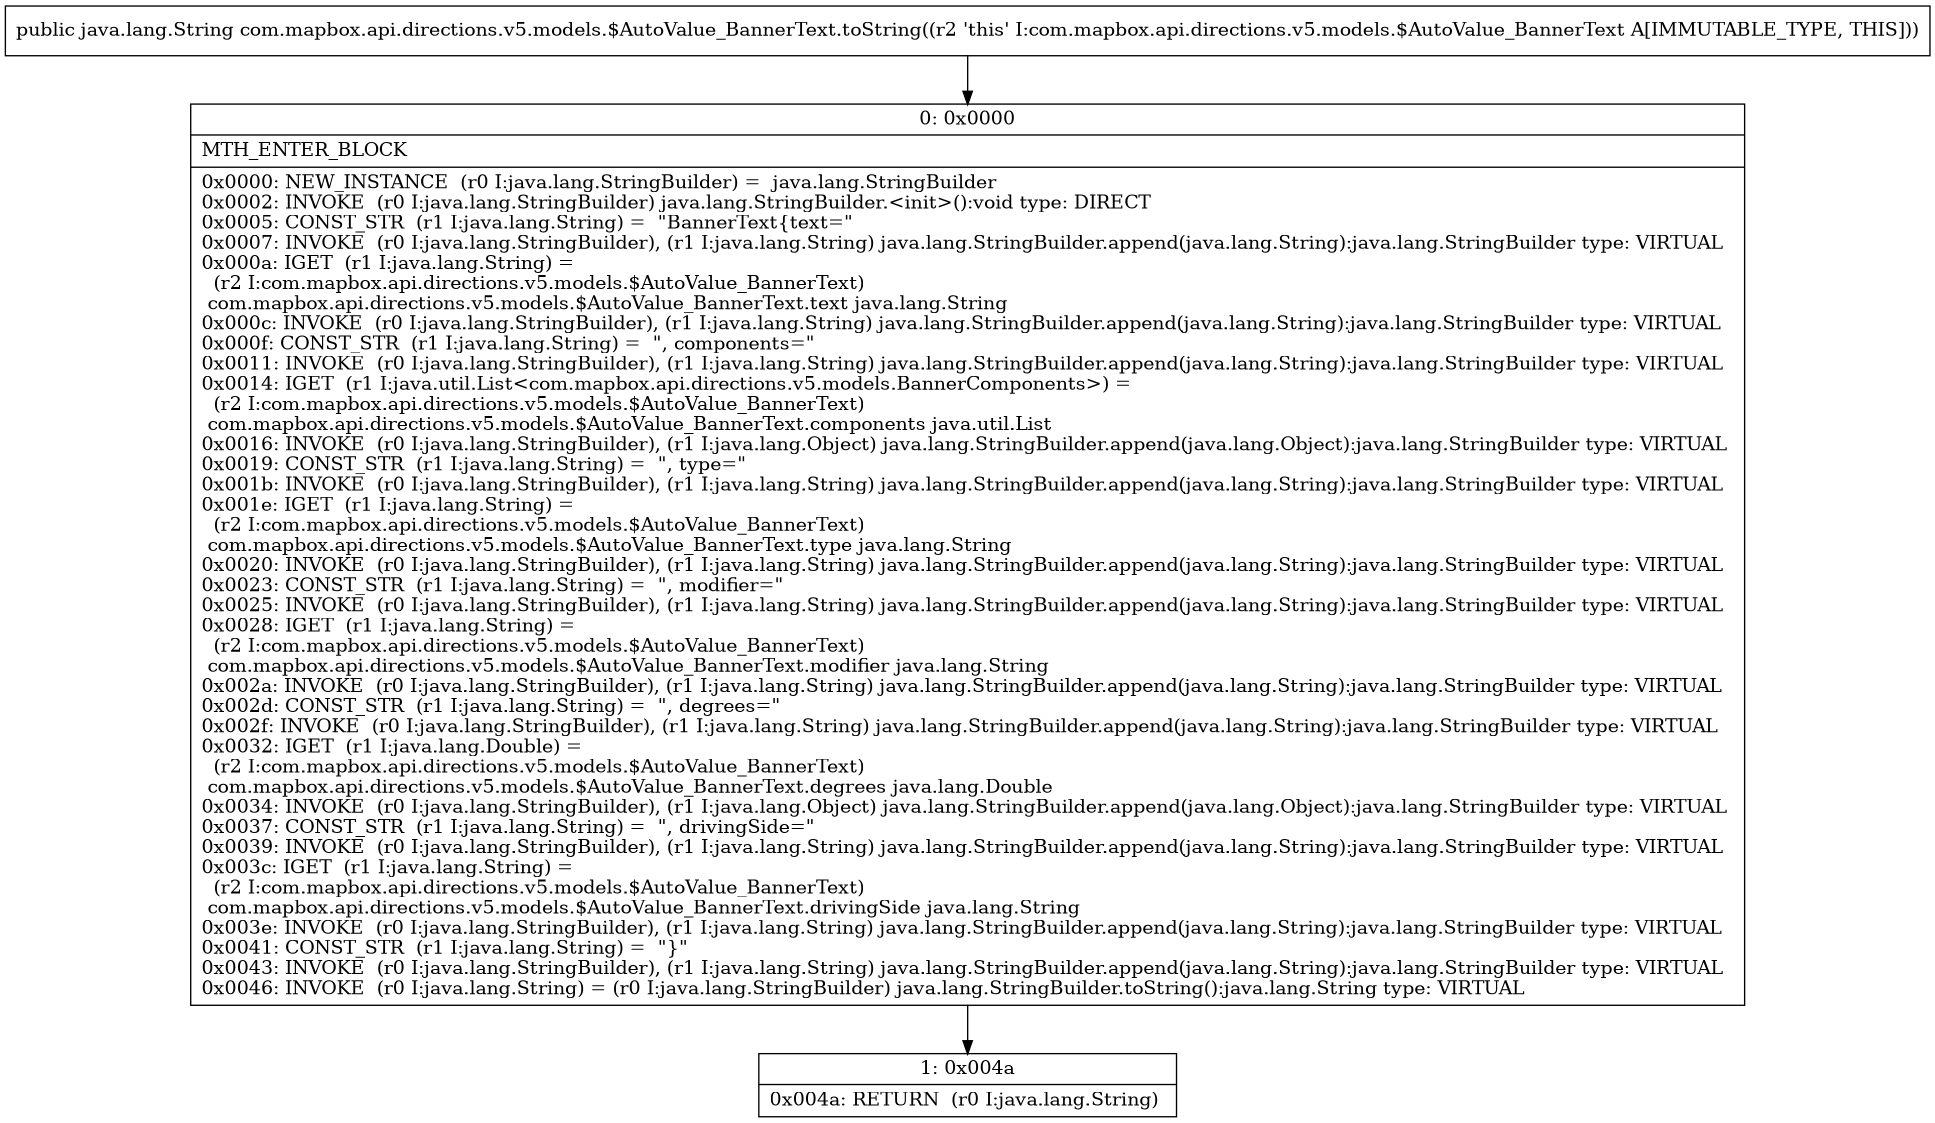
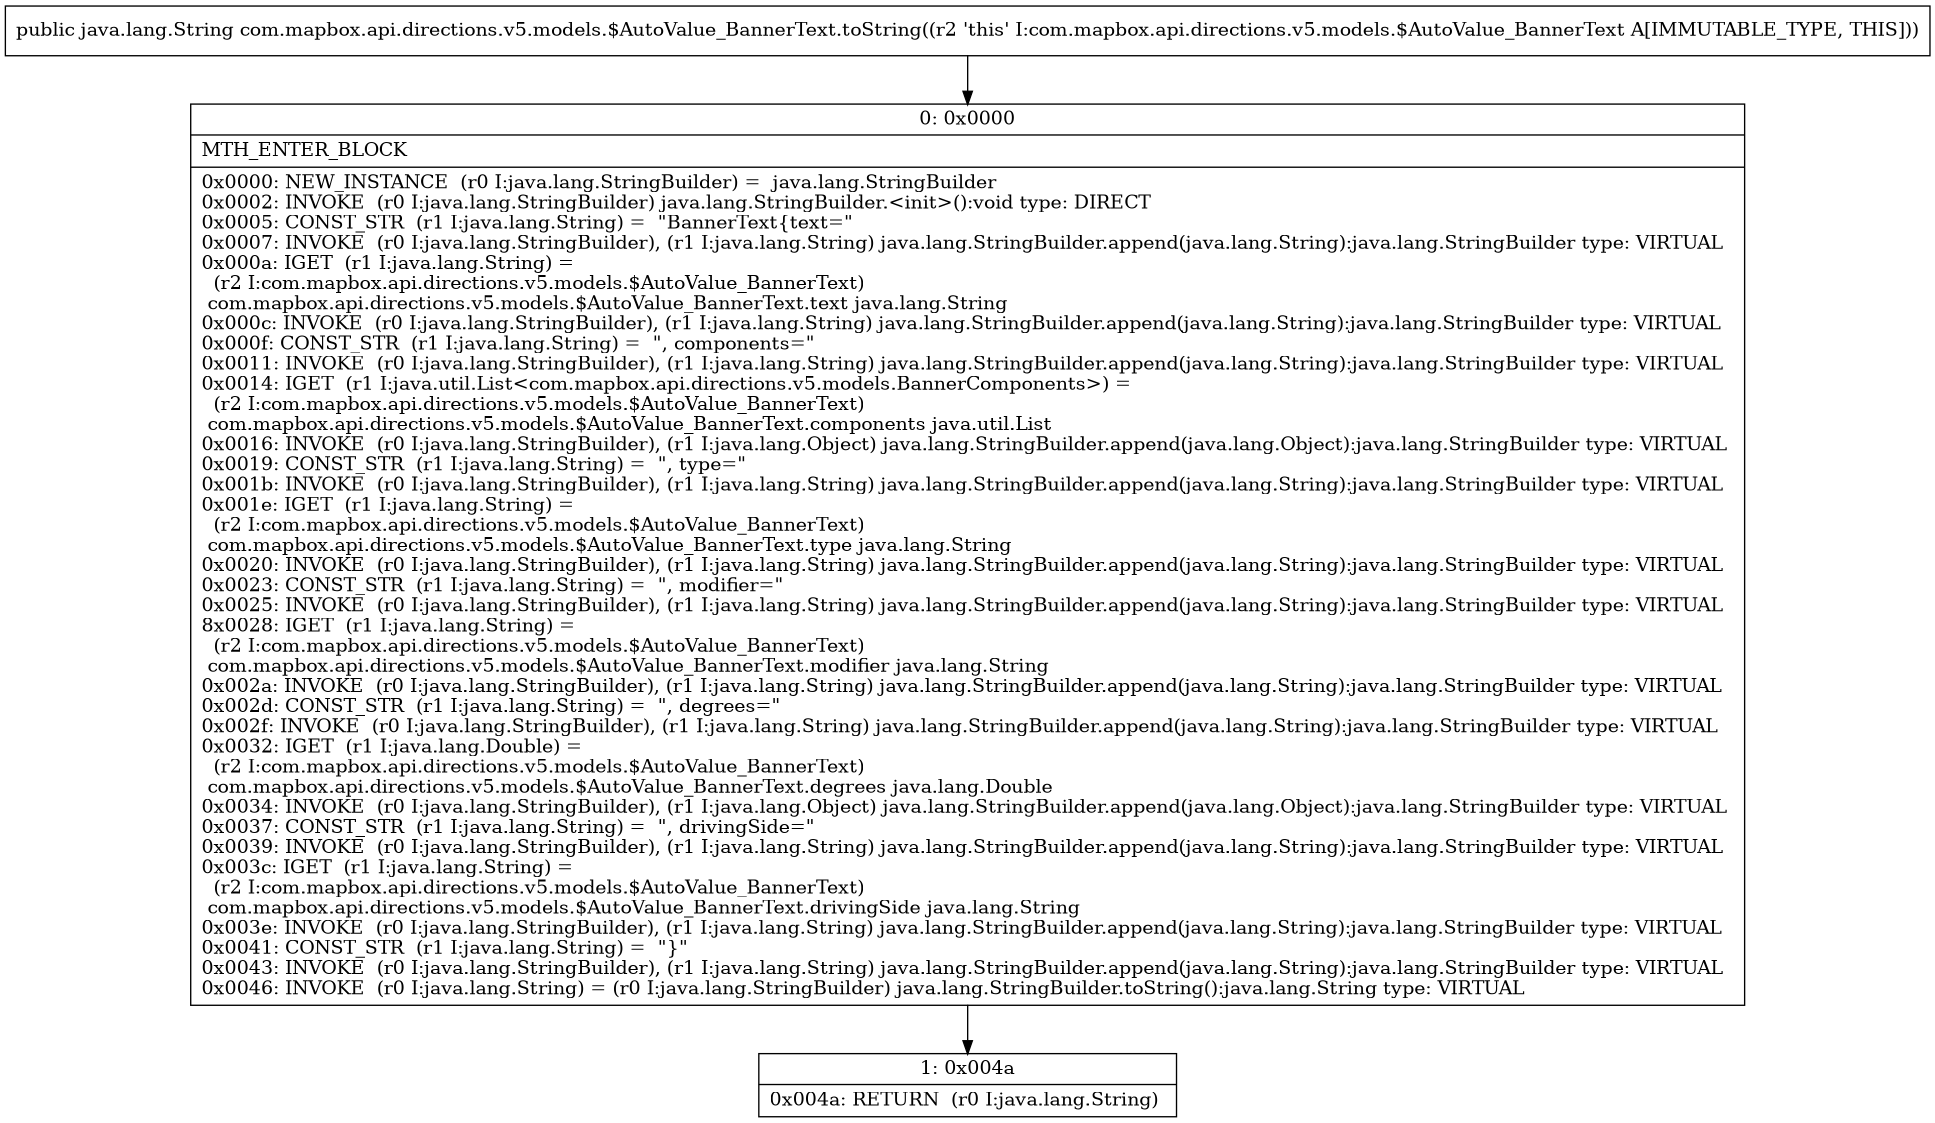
node "0: 0x0000": text "0x0028: IGET  (r1 I:java.lang.String) =" -> "8x0028: IGET  (r1 I:java.lang.String) ="
